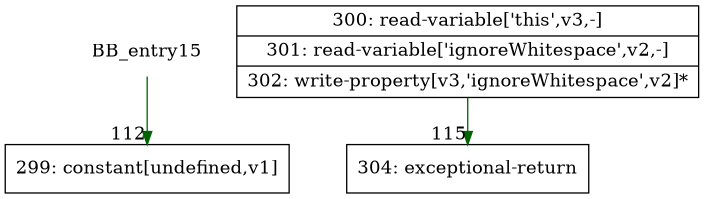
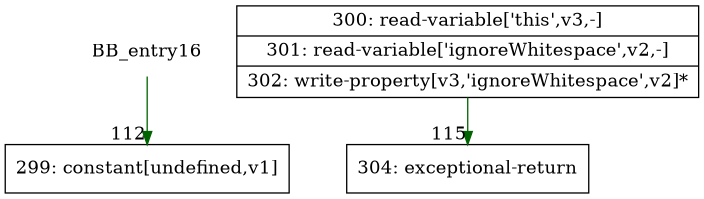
node "BB_entry15": label "BB_entry15" -> "BB_entry16"
